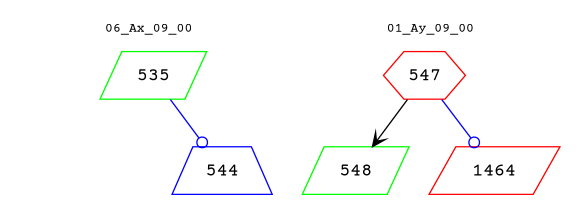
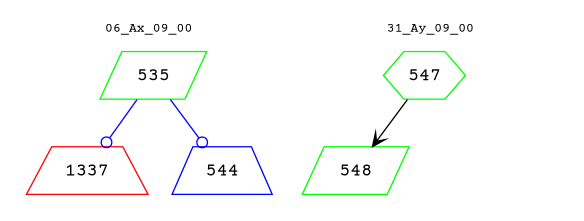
cluster "01_Ay_09_00": label "01_Ay_09_00" -> "31_Ay_09_00"
node "547": color red -> green
node "1337": added
node "1464": removed
